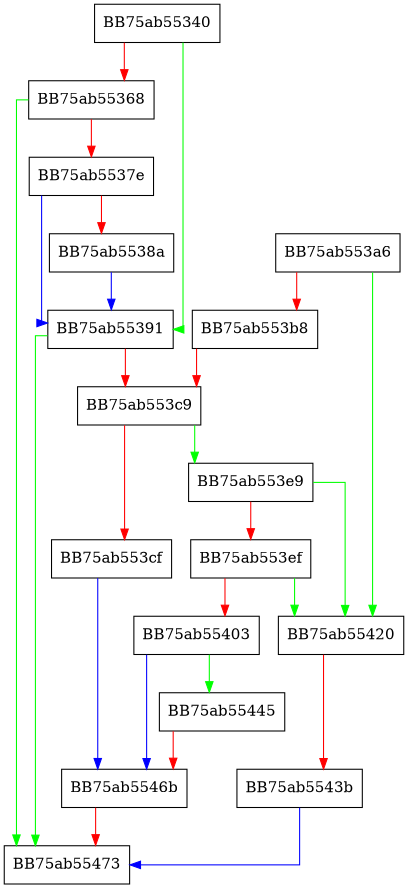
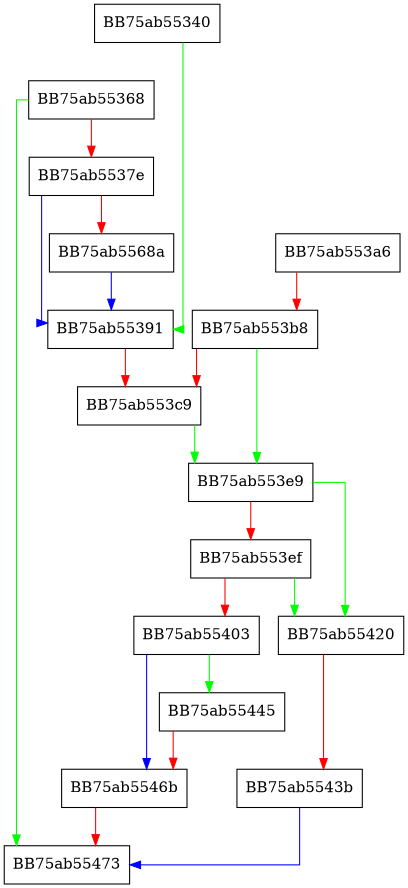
edge "BB75ab55340" -> "BB75ab55368": removed
node "BB75ab5538a": label "BB75ab5538a" -> "BB75ab5568a"
edge "BB75ab553b8" -> "BB75ab553e9": added
edge "BB75ab553a6" -> "BB75ab55420": removed
node "BB75ab553cf": removed
edge "BB75ab55391" -> "BB75ab55473": removed
